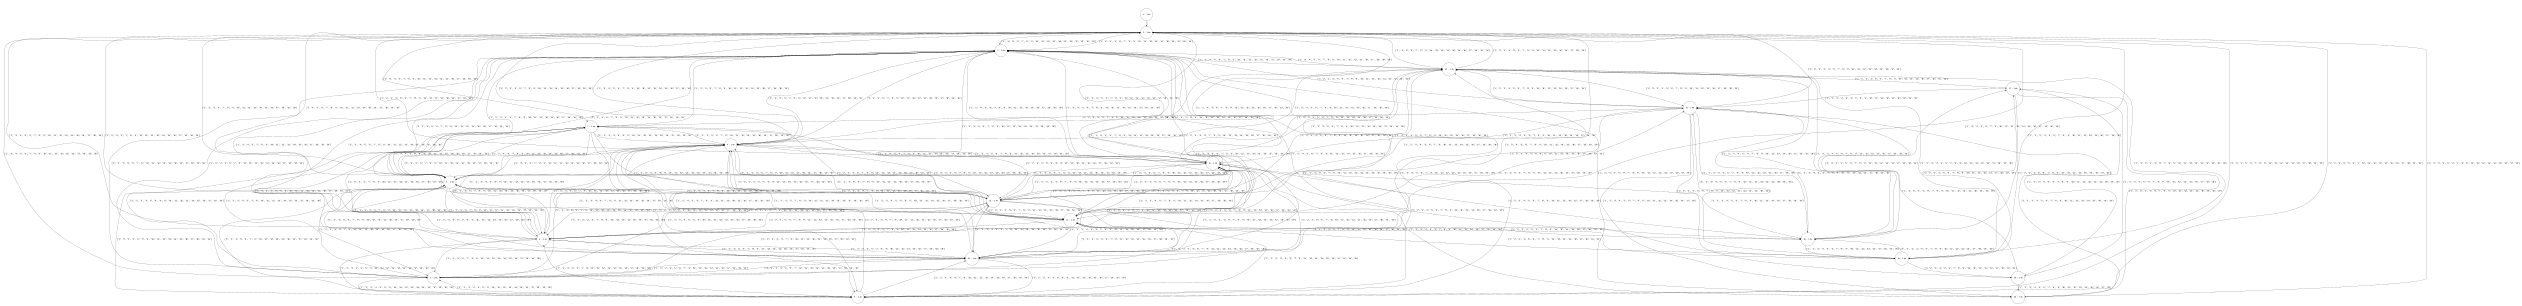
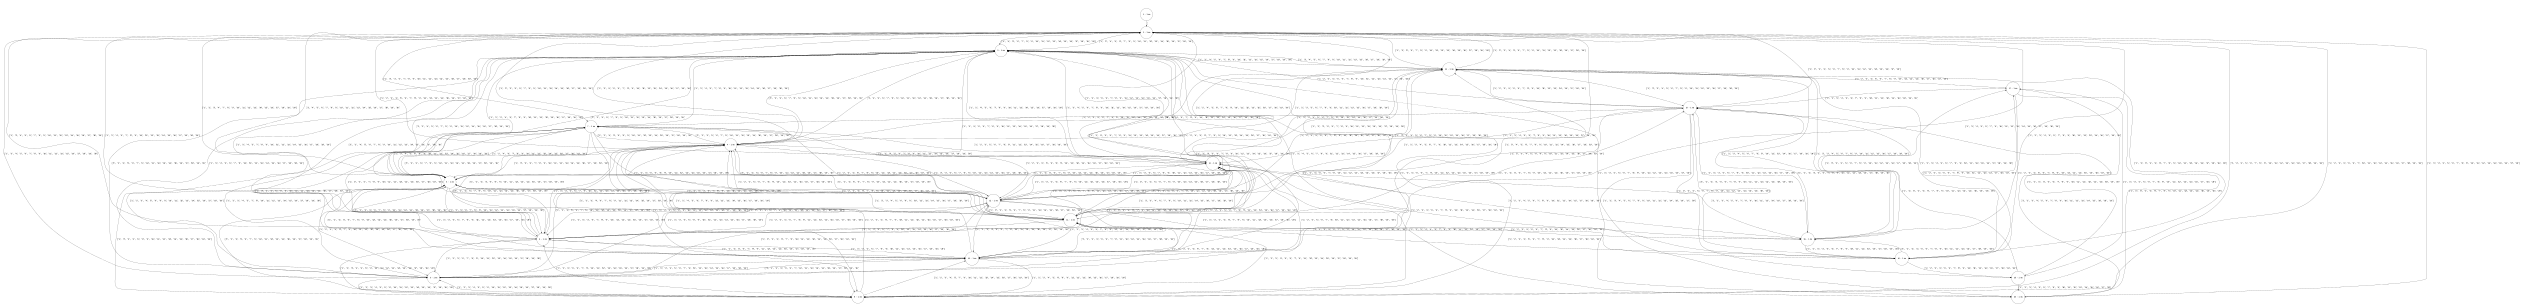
edge "4 - 1 ms" -> "13 - 1 ms": now "7 - 1 ms" -> "13 - 1 ms"
edge "4 - 1 ms" -> "10 - 1 ms": removed, label "['1', '2', '3', '5', '7', '8', '9', '10', '11', '12', '13', '14', '15', '16', '17', '18', '19', '20']"
